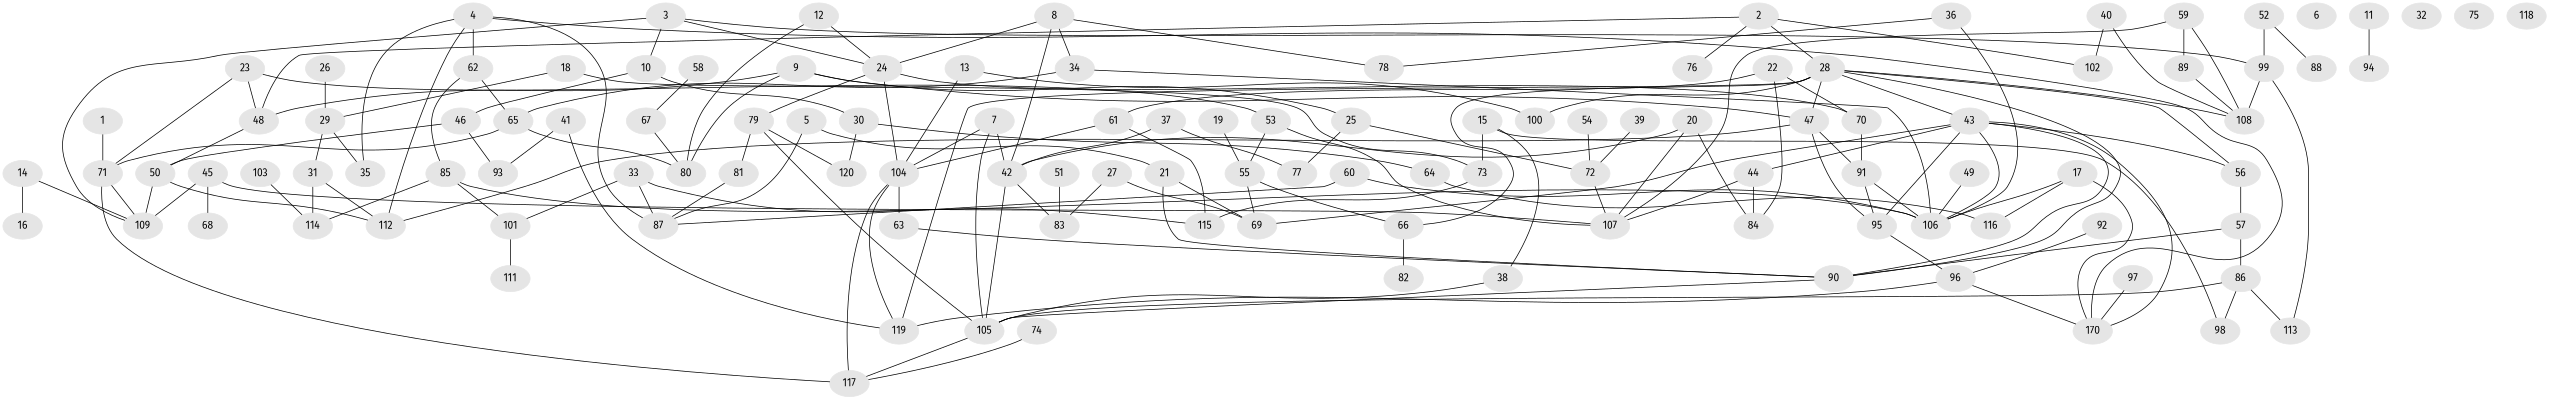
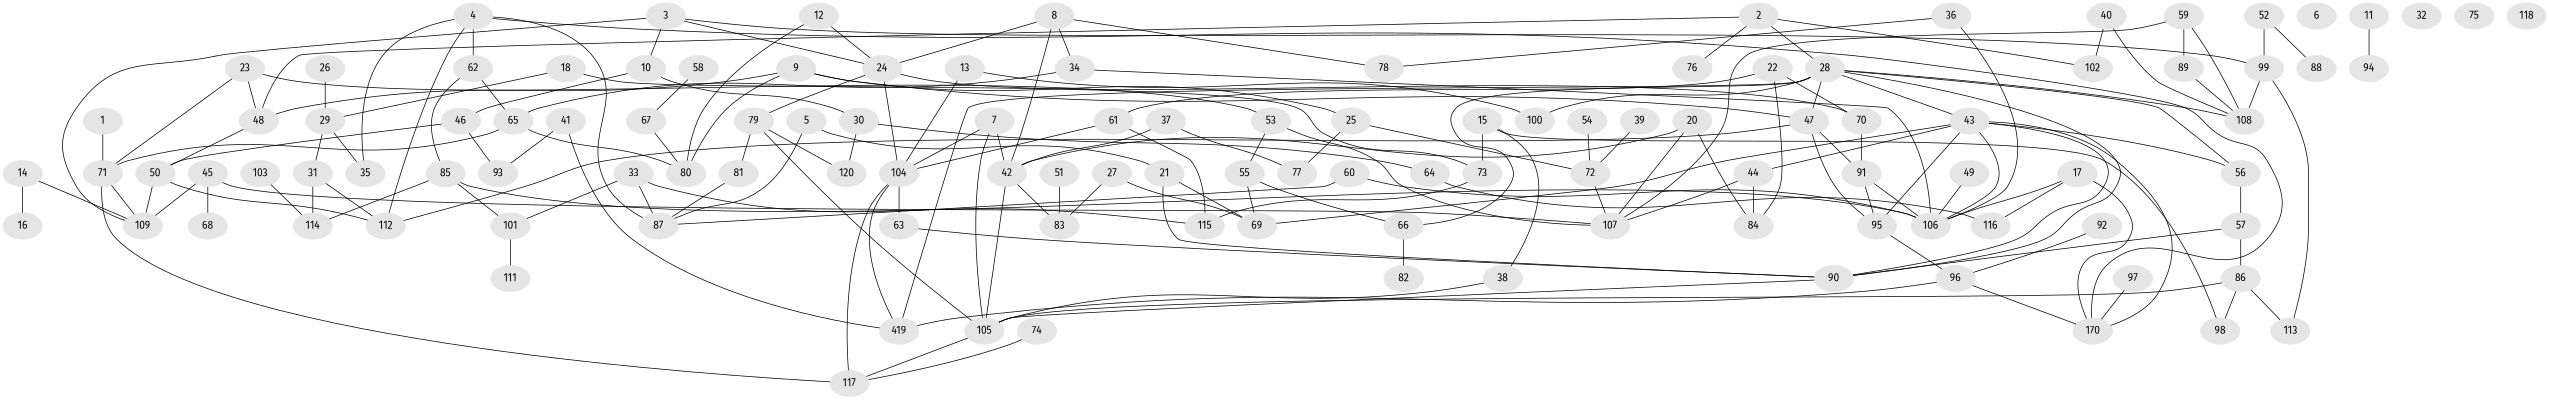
node "19": removed
node "119": label "119" -> "419"
